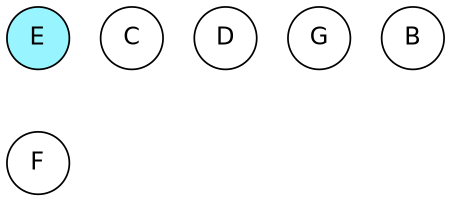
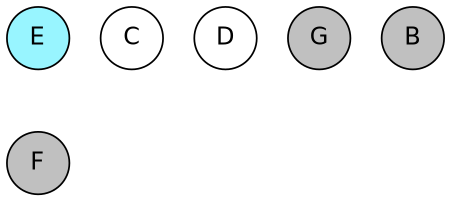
node "G": fillcolor white -> gray
node "B": fillcolor white -> gray
node "F": fillcolor white -> gray
